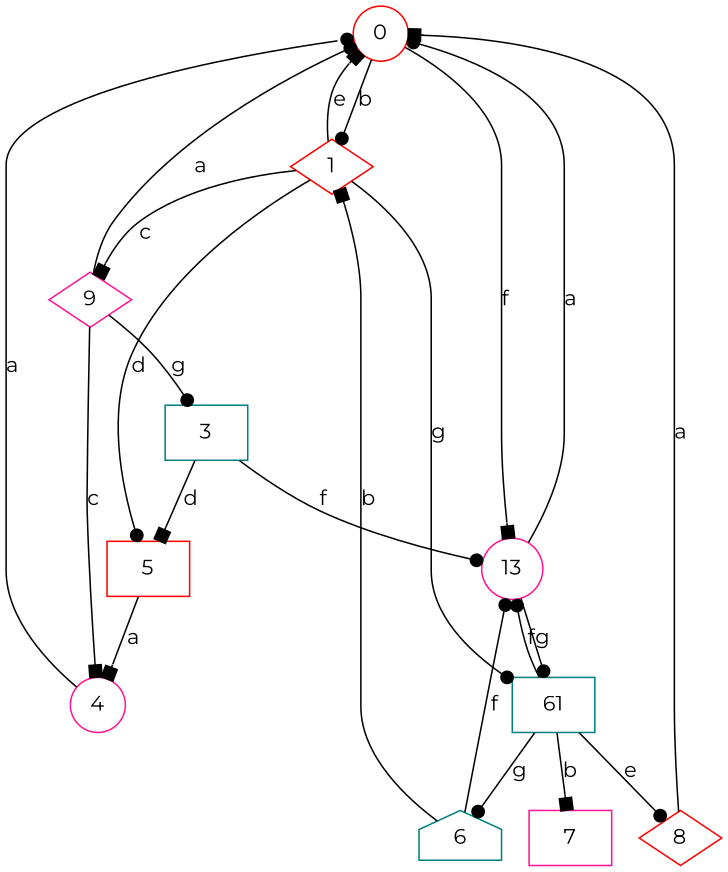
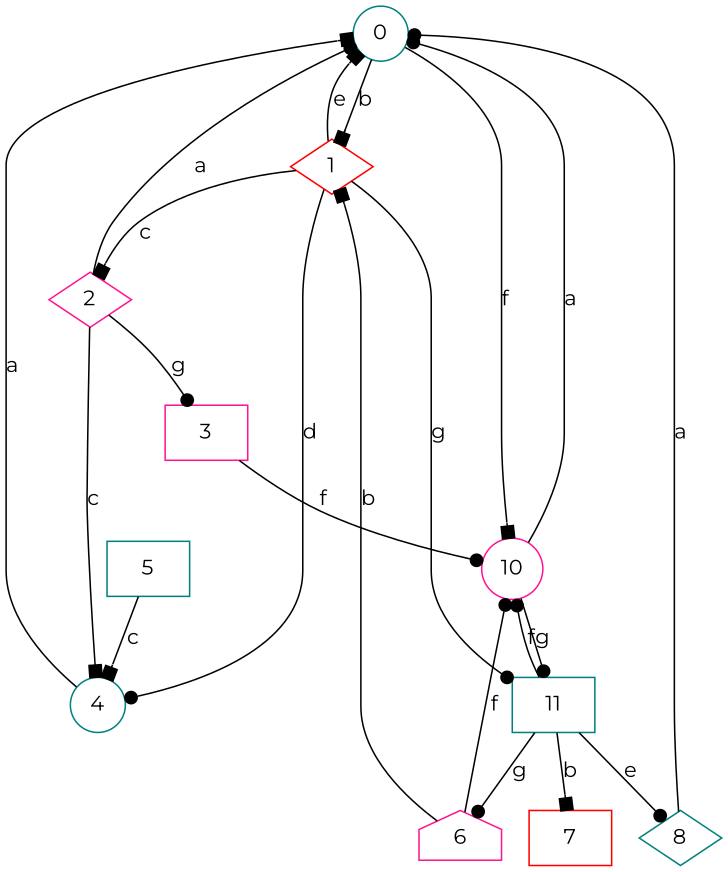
node "0": color red -> teal
edge "0" -> "1": arrowhead dot -> box
edge "4" -> "0": arrowhead dot -> box
node "9": label "9" -> "2"
edge "1" -> "5": now "1" -> "4"
edge "8" -> "0": arrowhead box -> dot
node "3": color teal -> deeppink
edge "3" -> "5": removed, label "d"
node "5": color red -> teal
node "13": label "13" -> "10"
edge "5" -> "4": label "a" -> "c"
node "4": color deeppink -> teal
node "61": label "61" -> "11"
node "6": color teal -> deeppink
node "7": color deeppink -> red
node "8": color red -> teal
